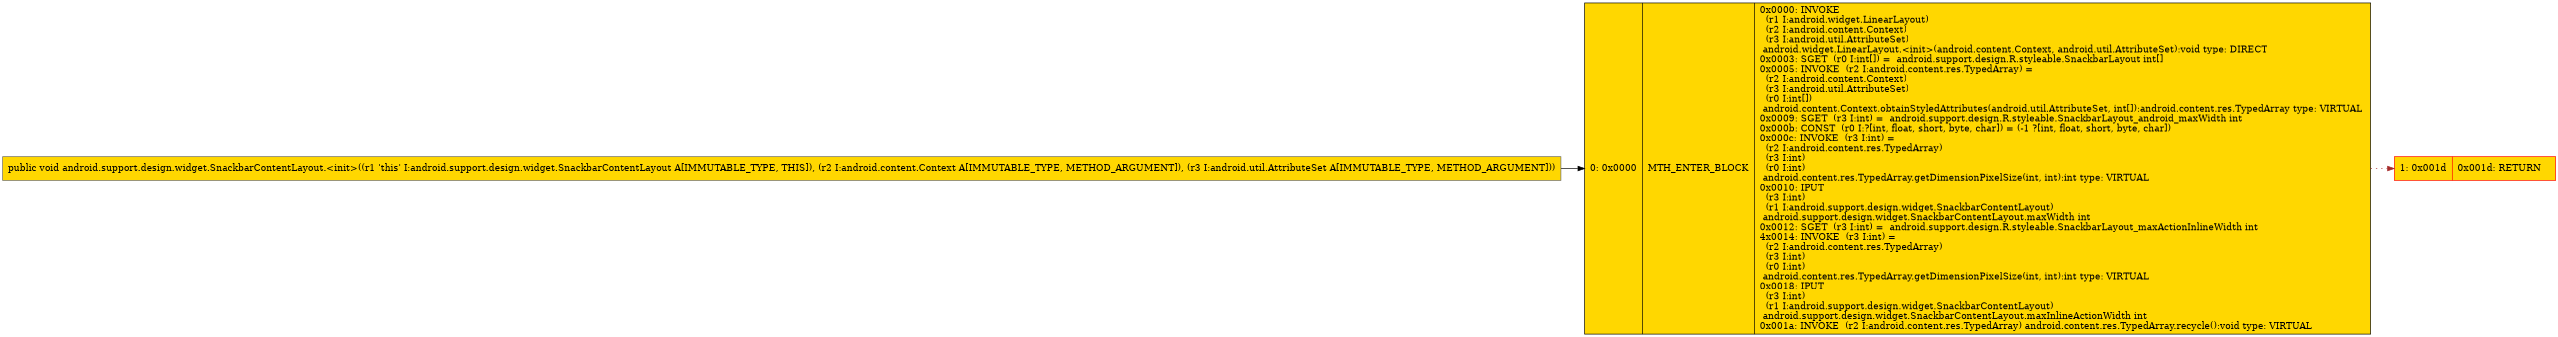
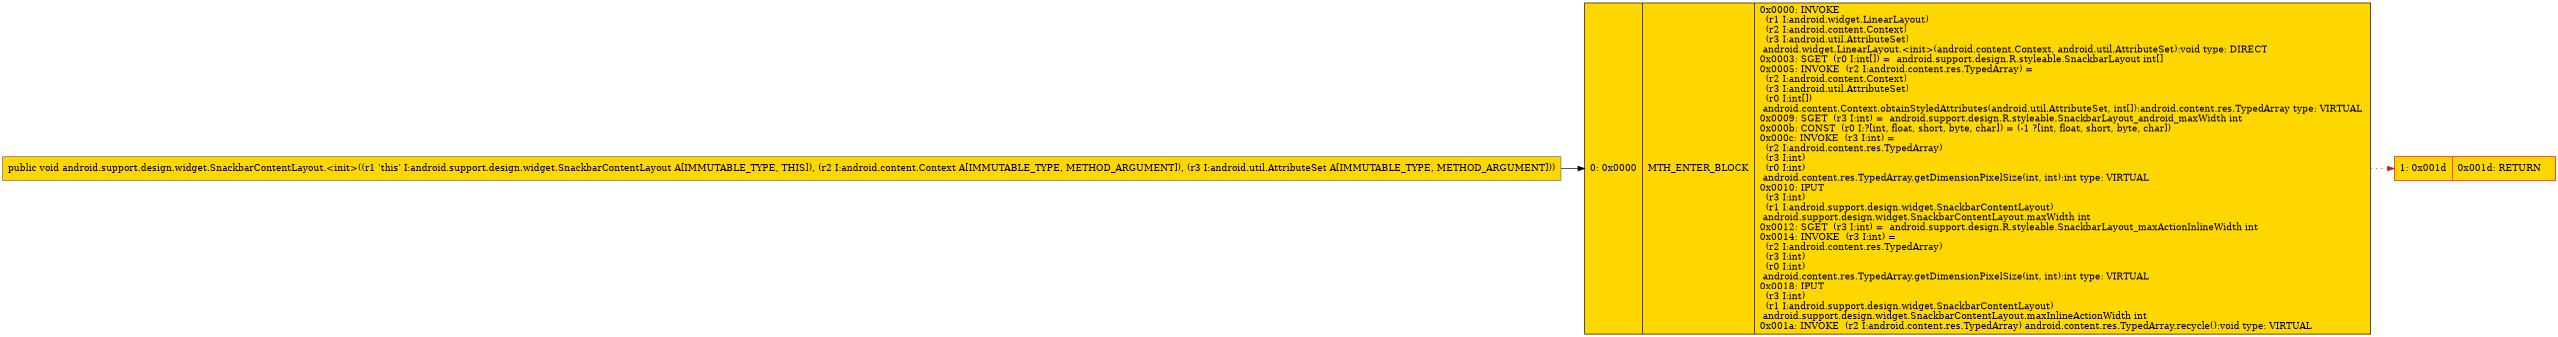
node "0: 0x0000": text "4x0014: INVOKE  (r3 I:int) =" -> "0x0014: INVOKE  (r3 I:int) ="
